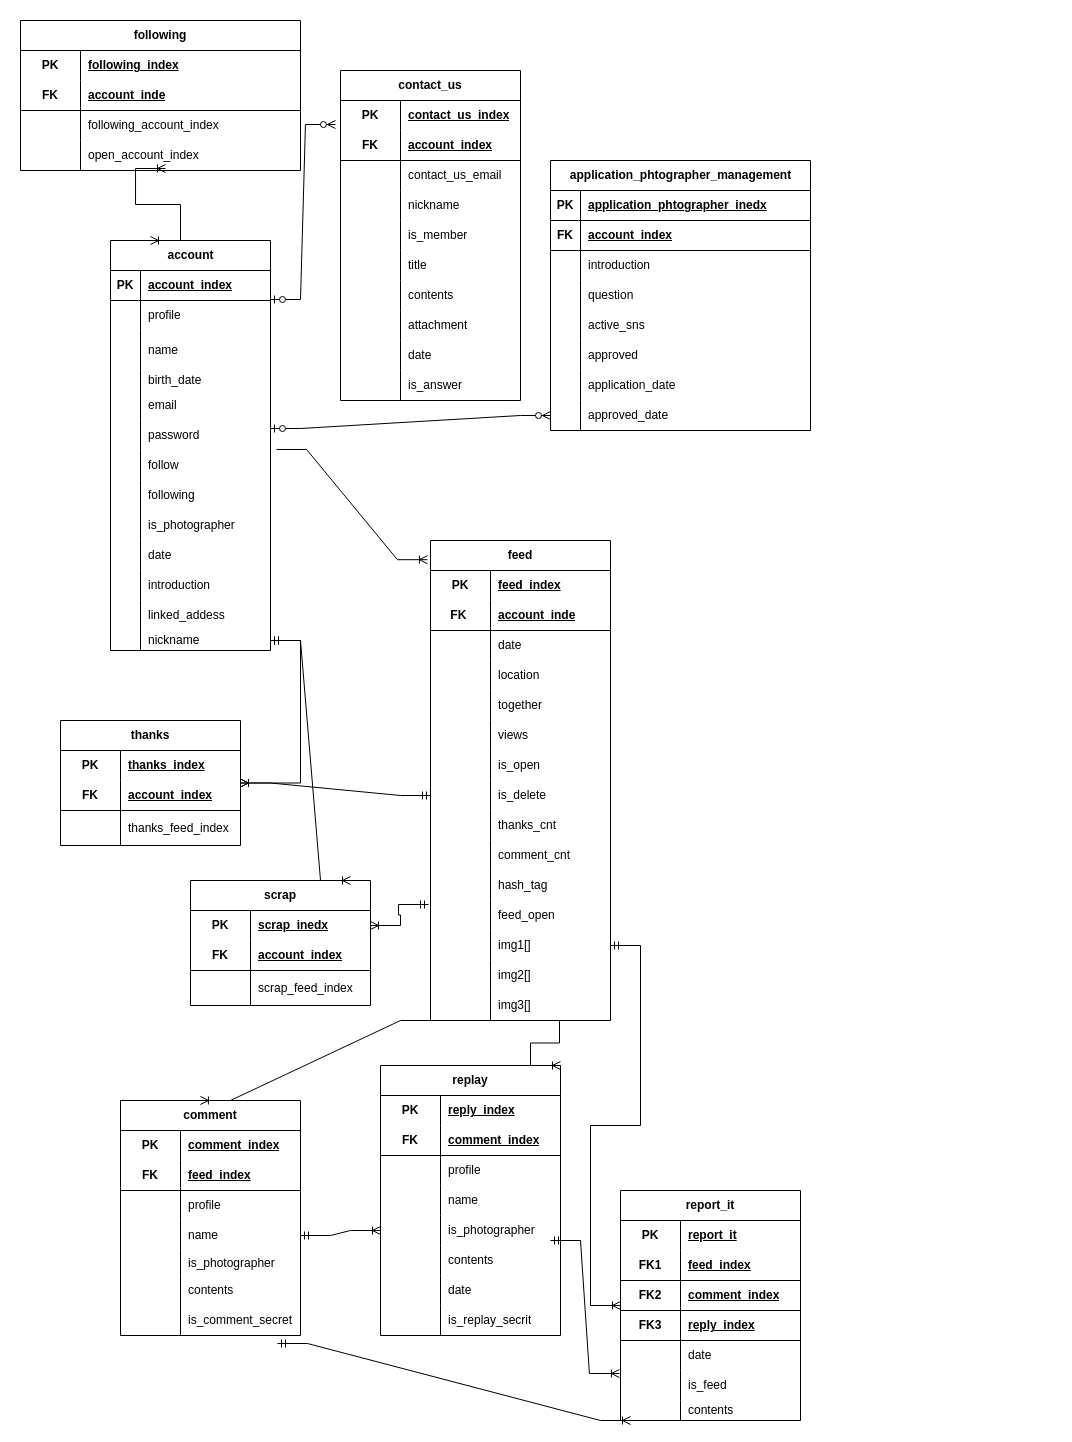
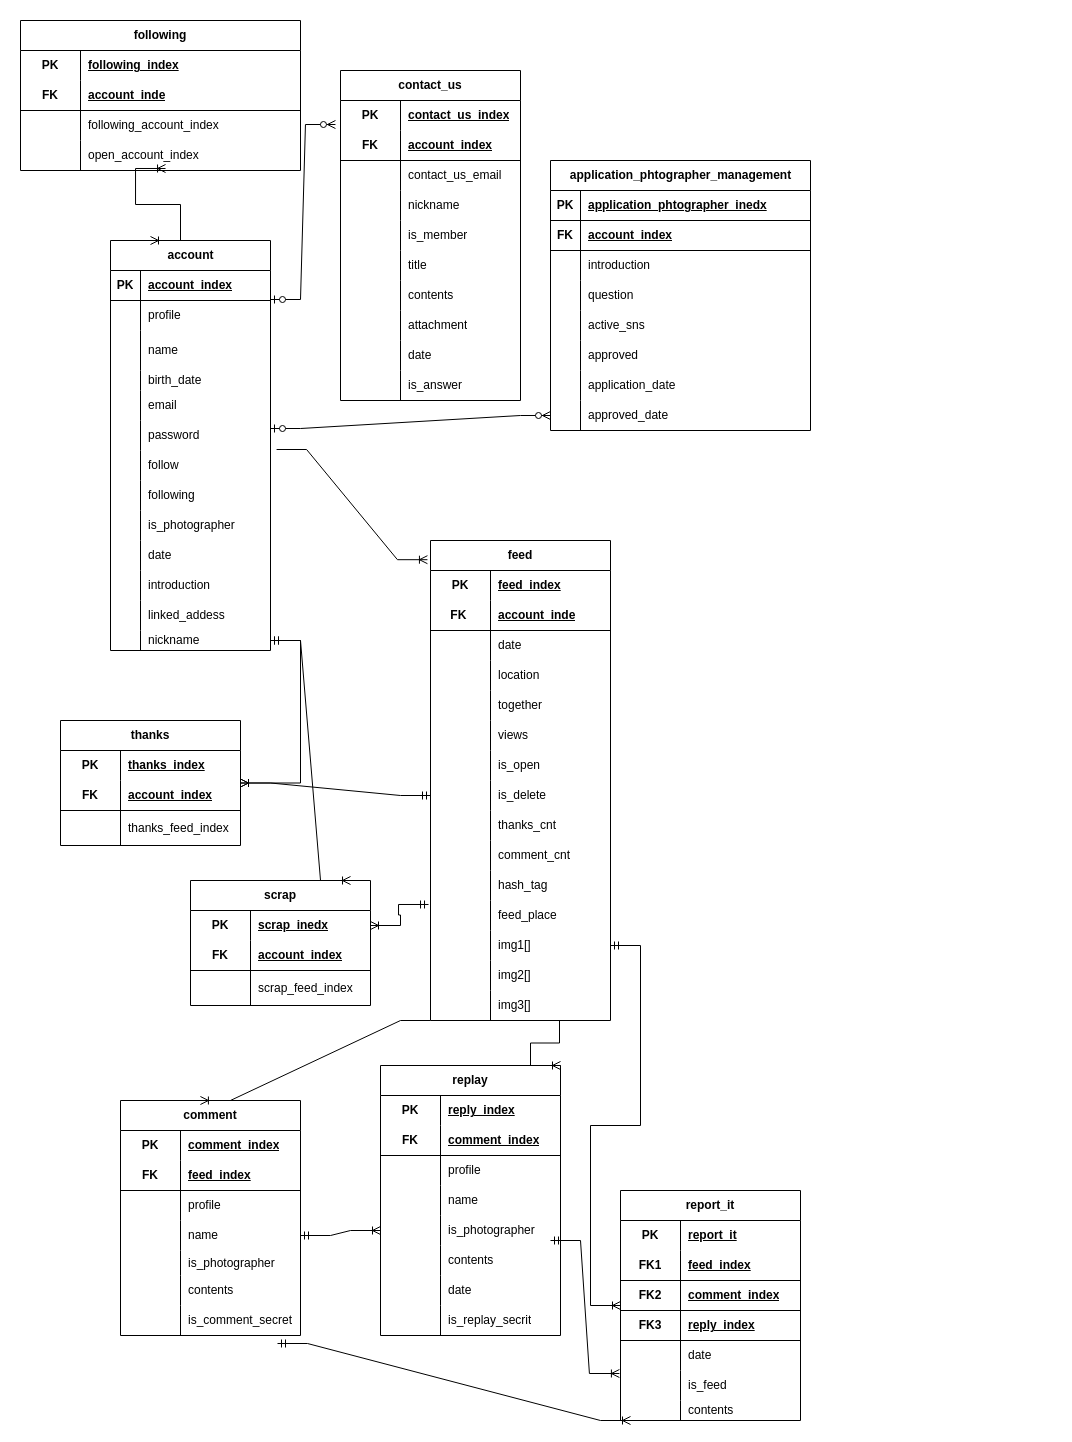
node "feed_open": label "feed_open" -> "feed_place"
